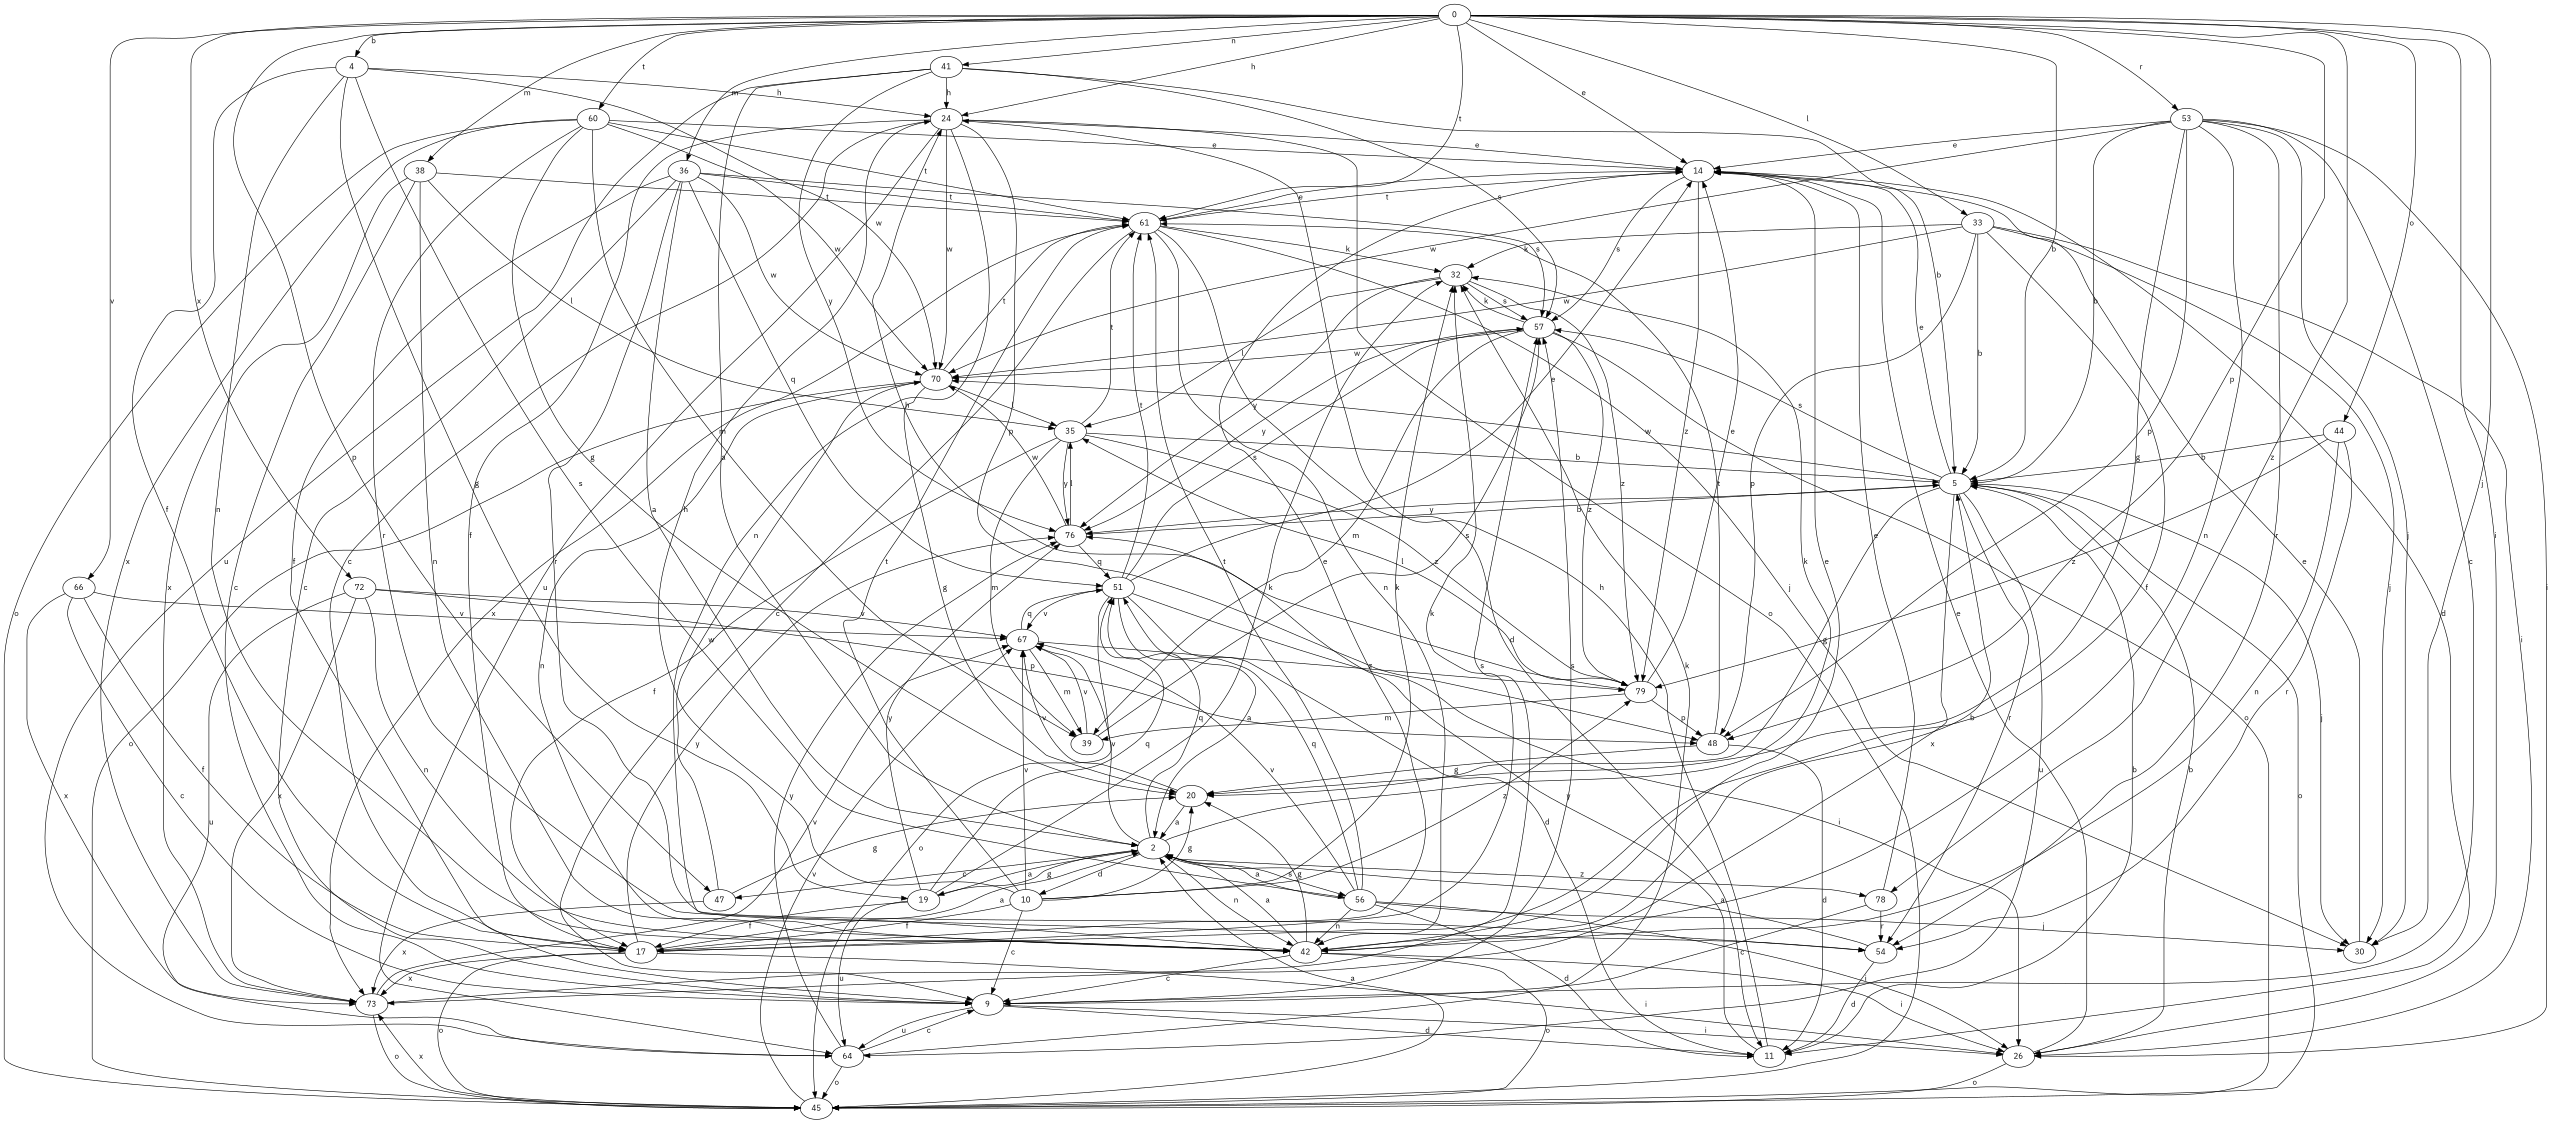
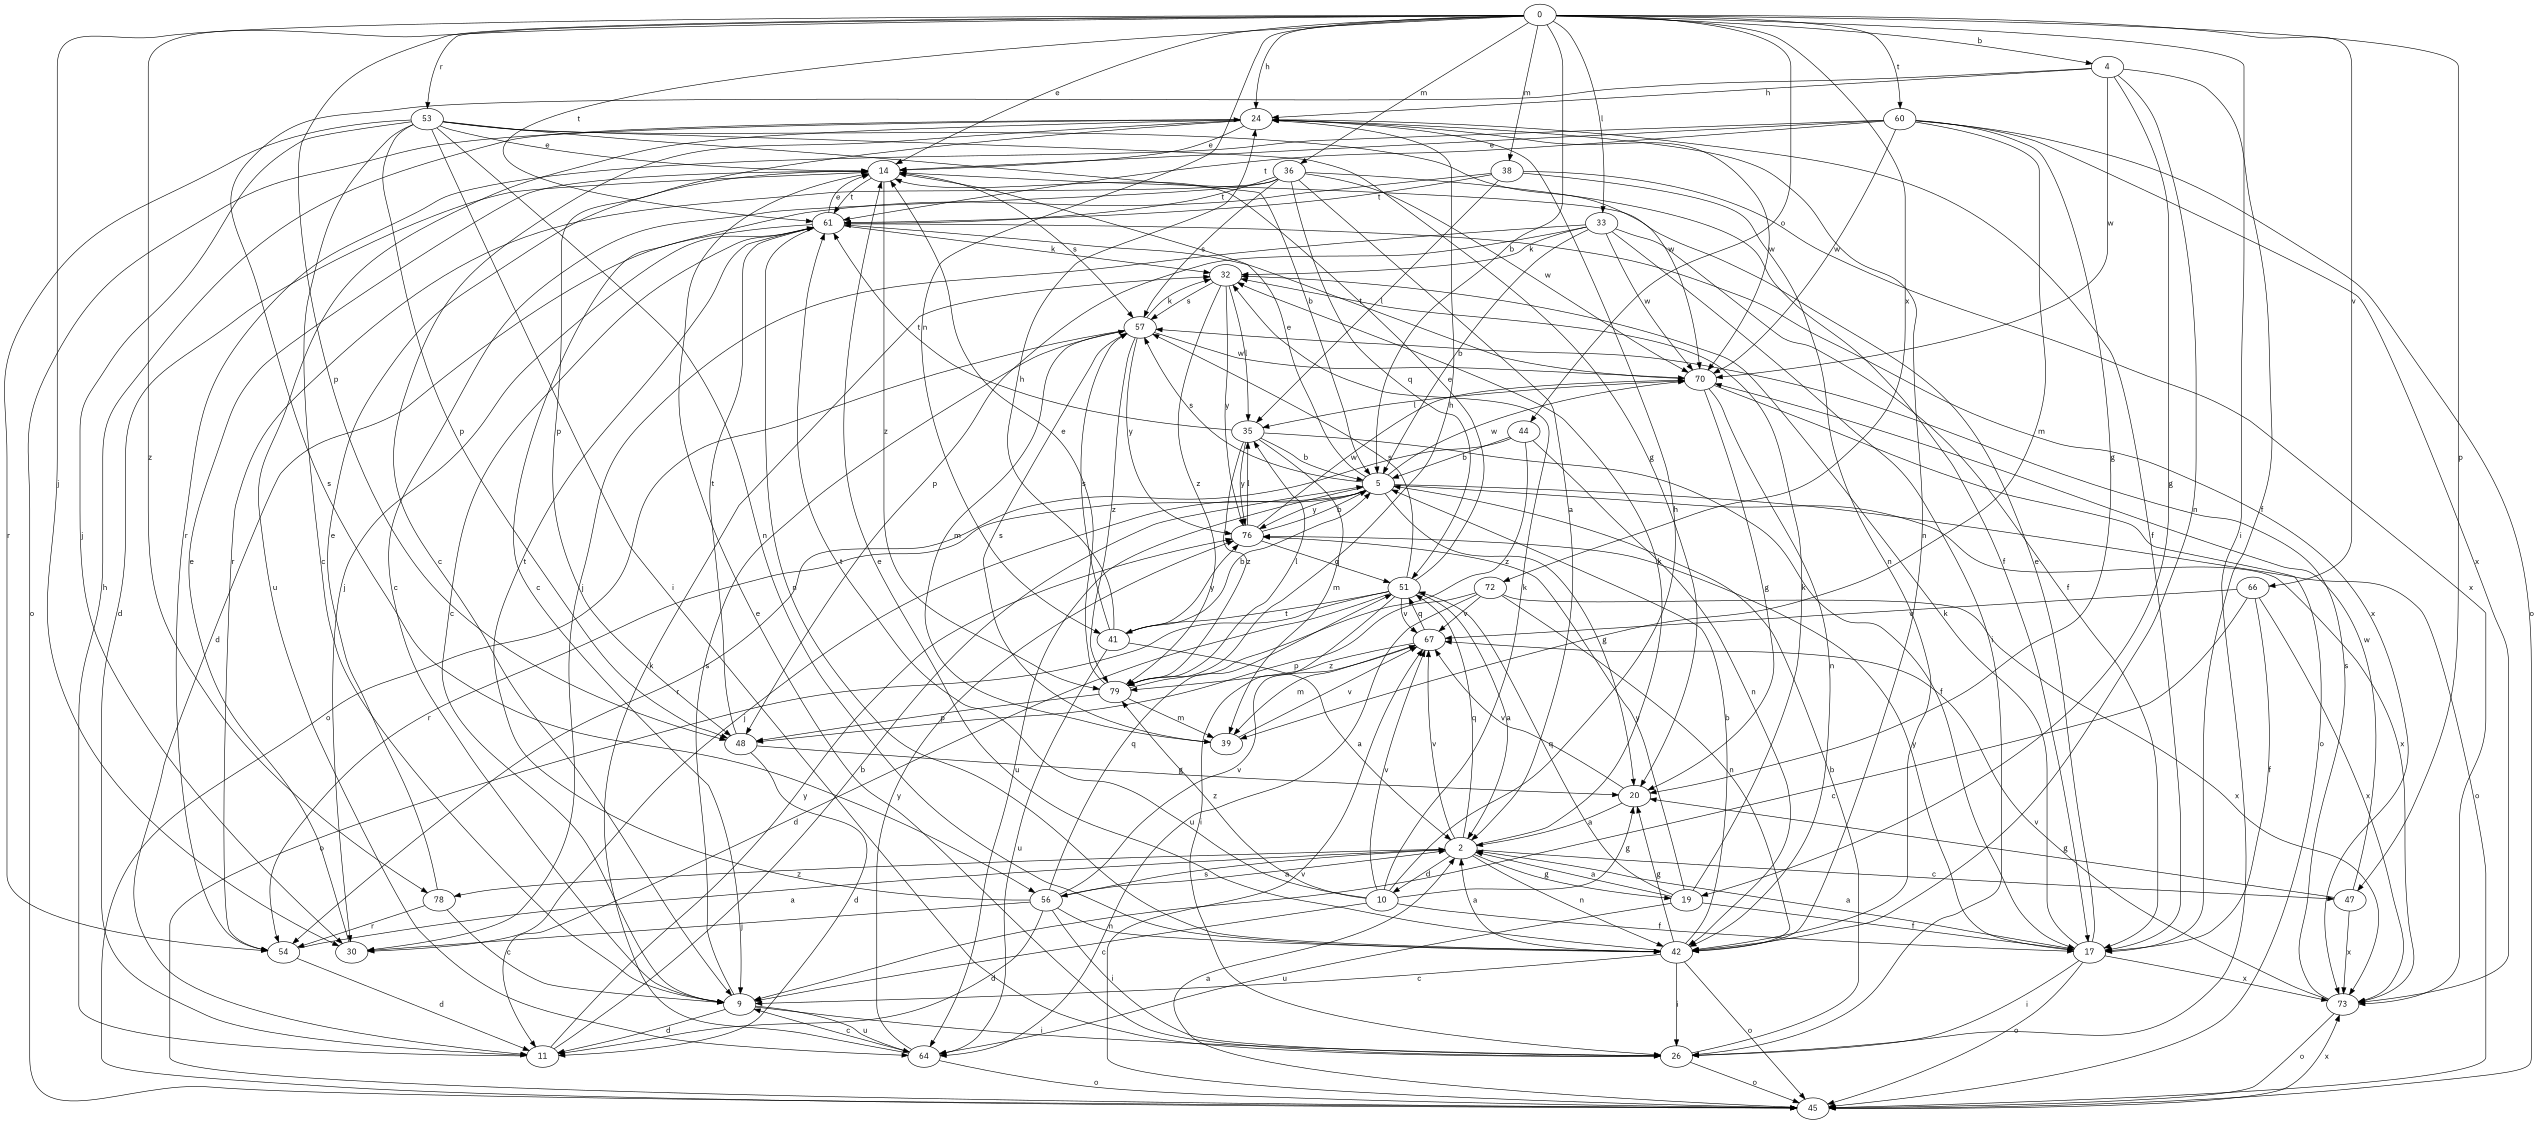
edge "51" -> "61": now "51" -> "41"
